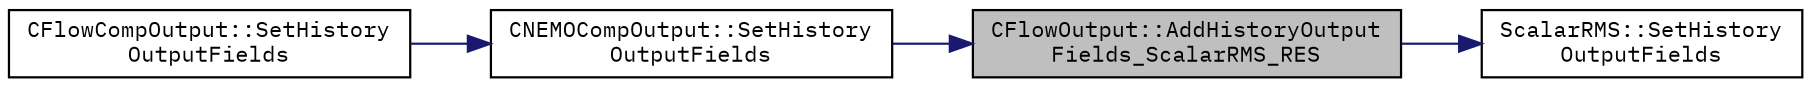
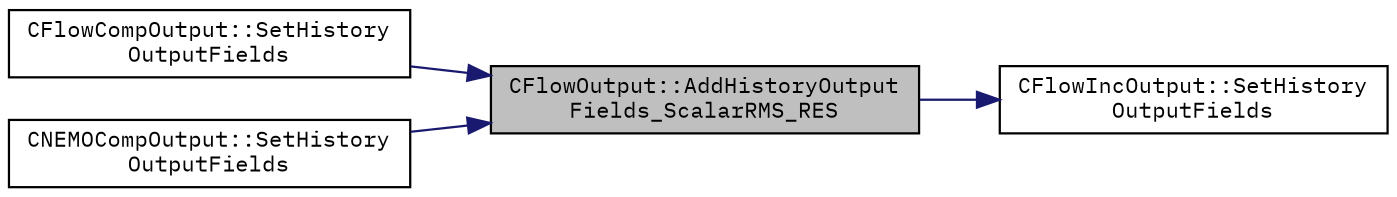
edge "CFlowCompOutput::SetHistory OutputFields" -> "CNEMOCompOutput::SetHistory OutputFields": now "CFlowCompOutput::SetHistory OutputFields" -> "CFlowOutput::AddHistoryOutput Fields_ScalarRMS_RES"
node "ScalarRMS::SetHistory OutputFields": label "ScalarRMS::SetHistory OutputFields" -> "CFlowIncOutput::SetHistory OutputFields"
